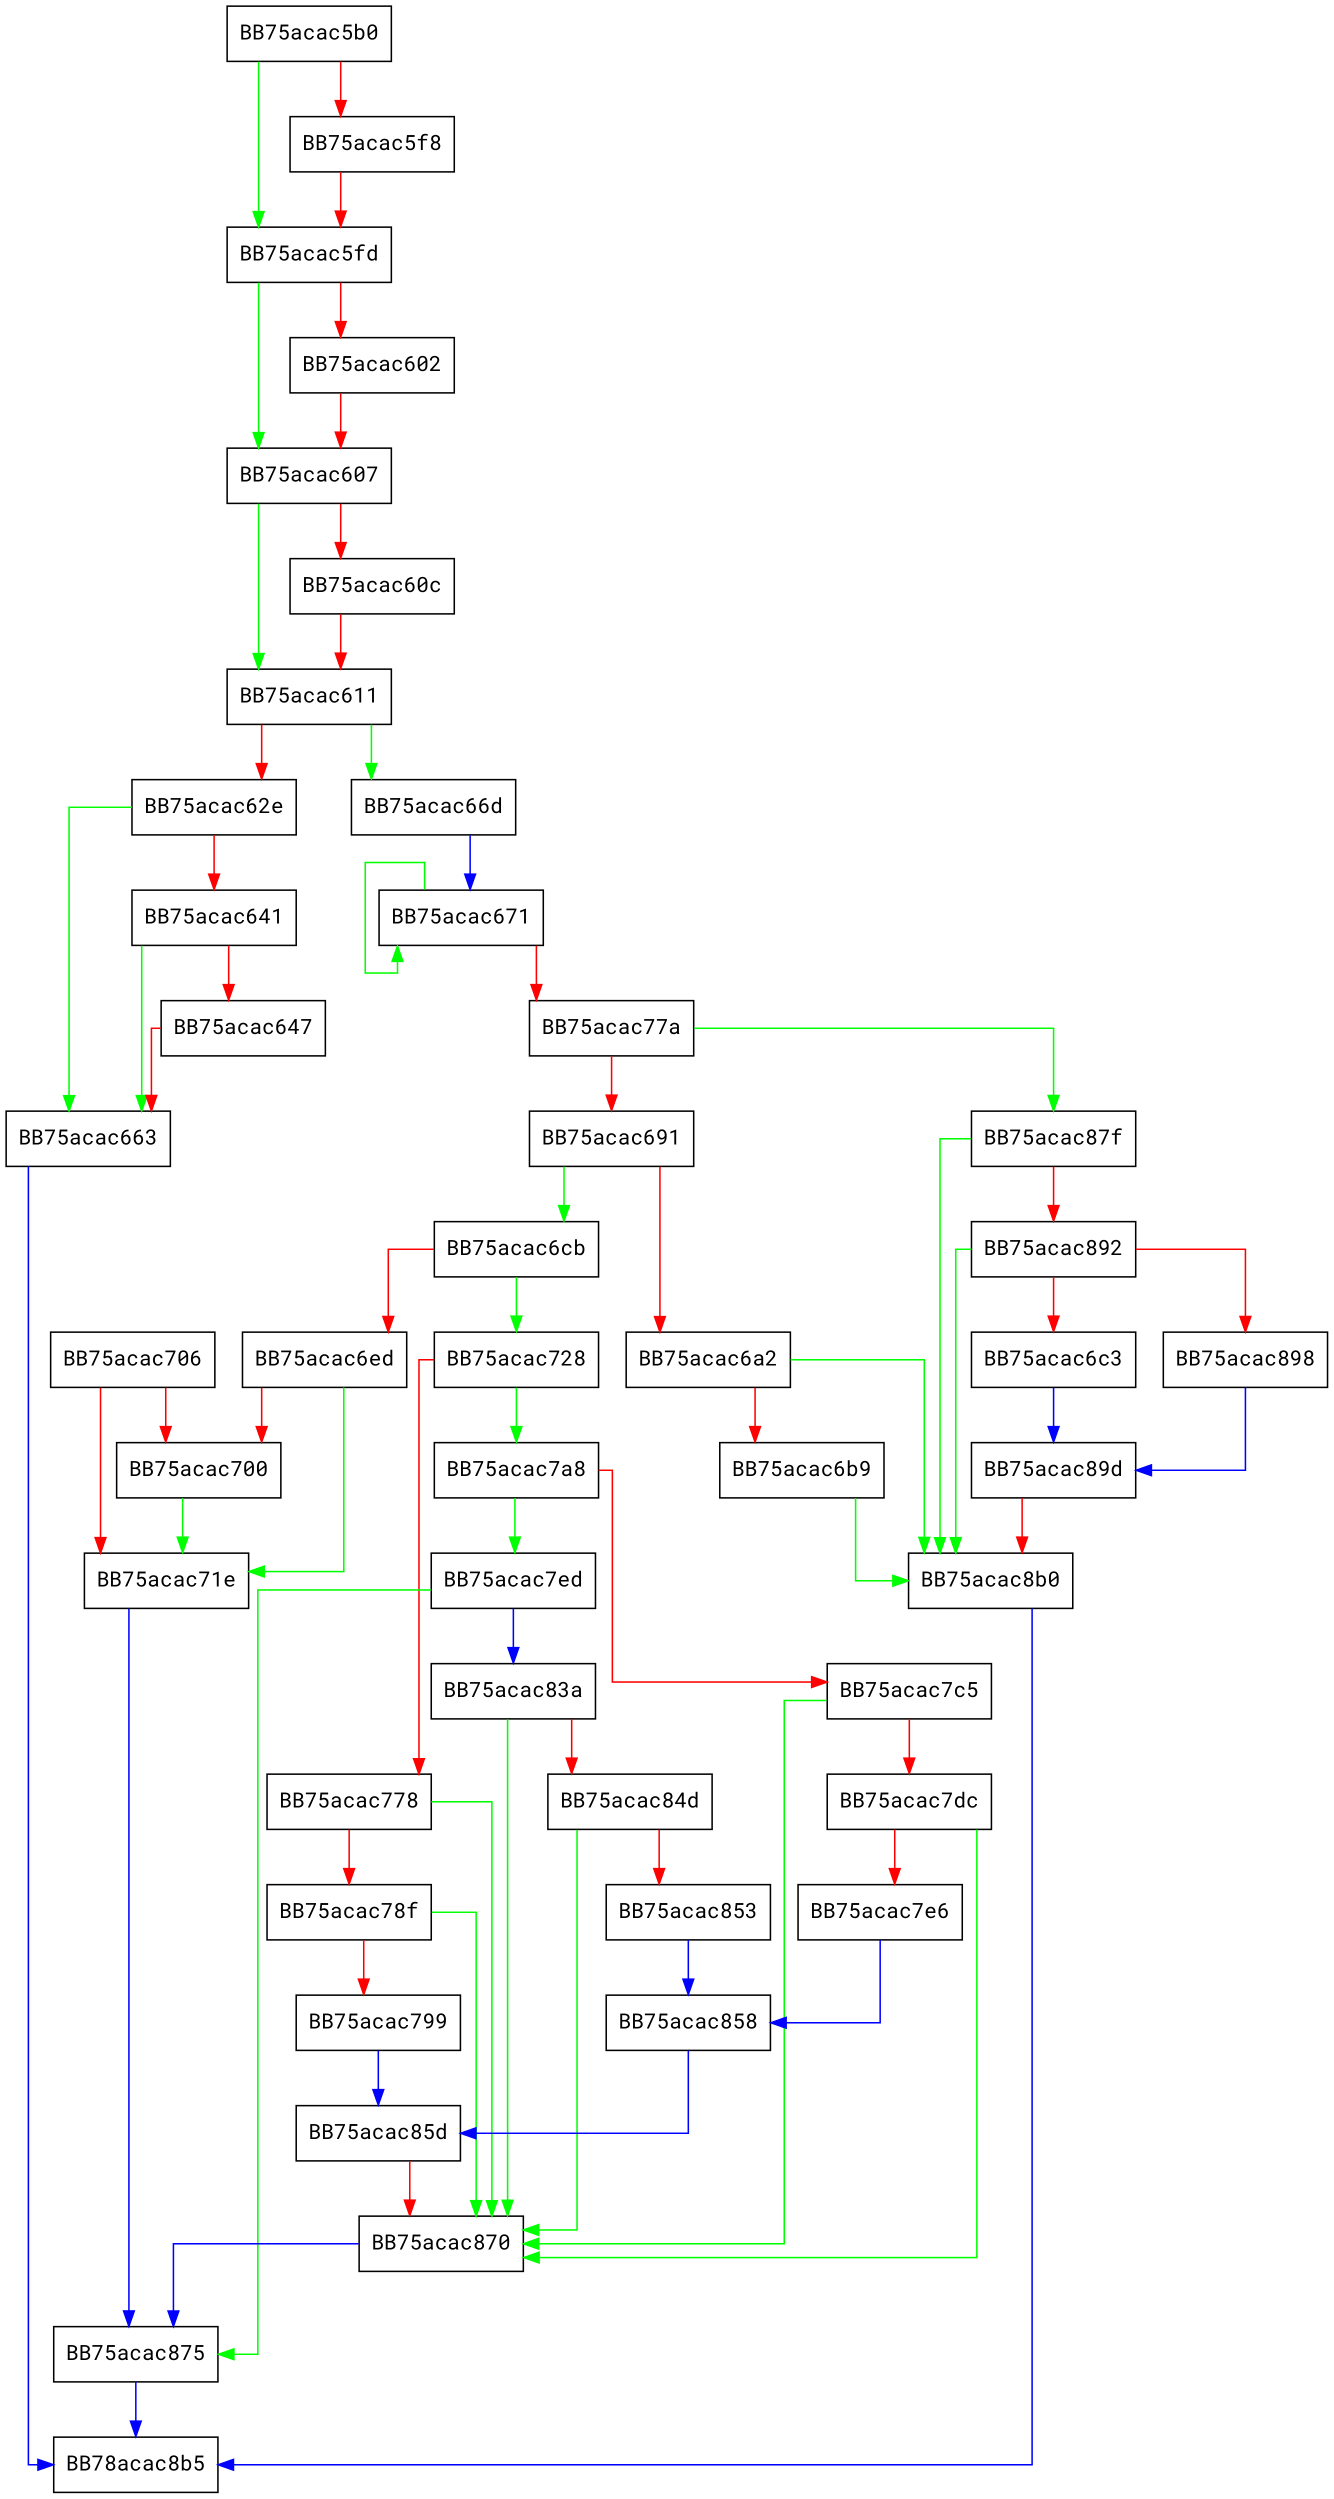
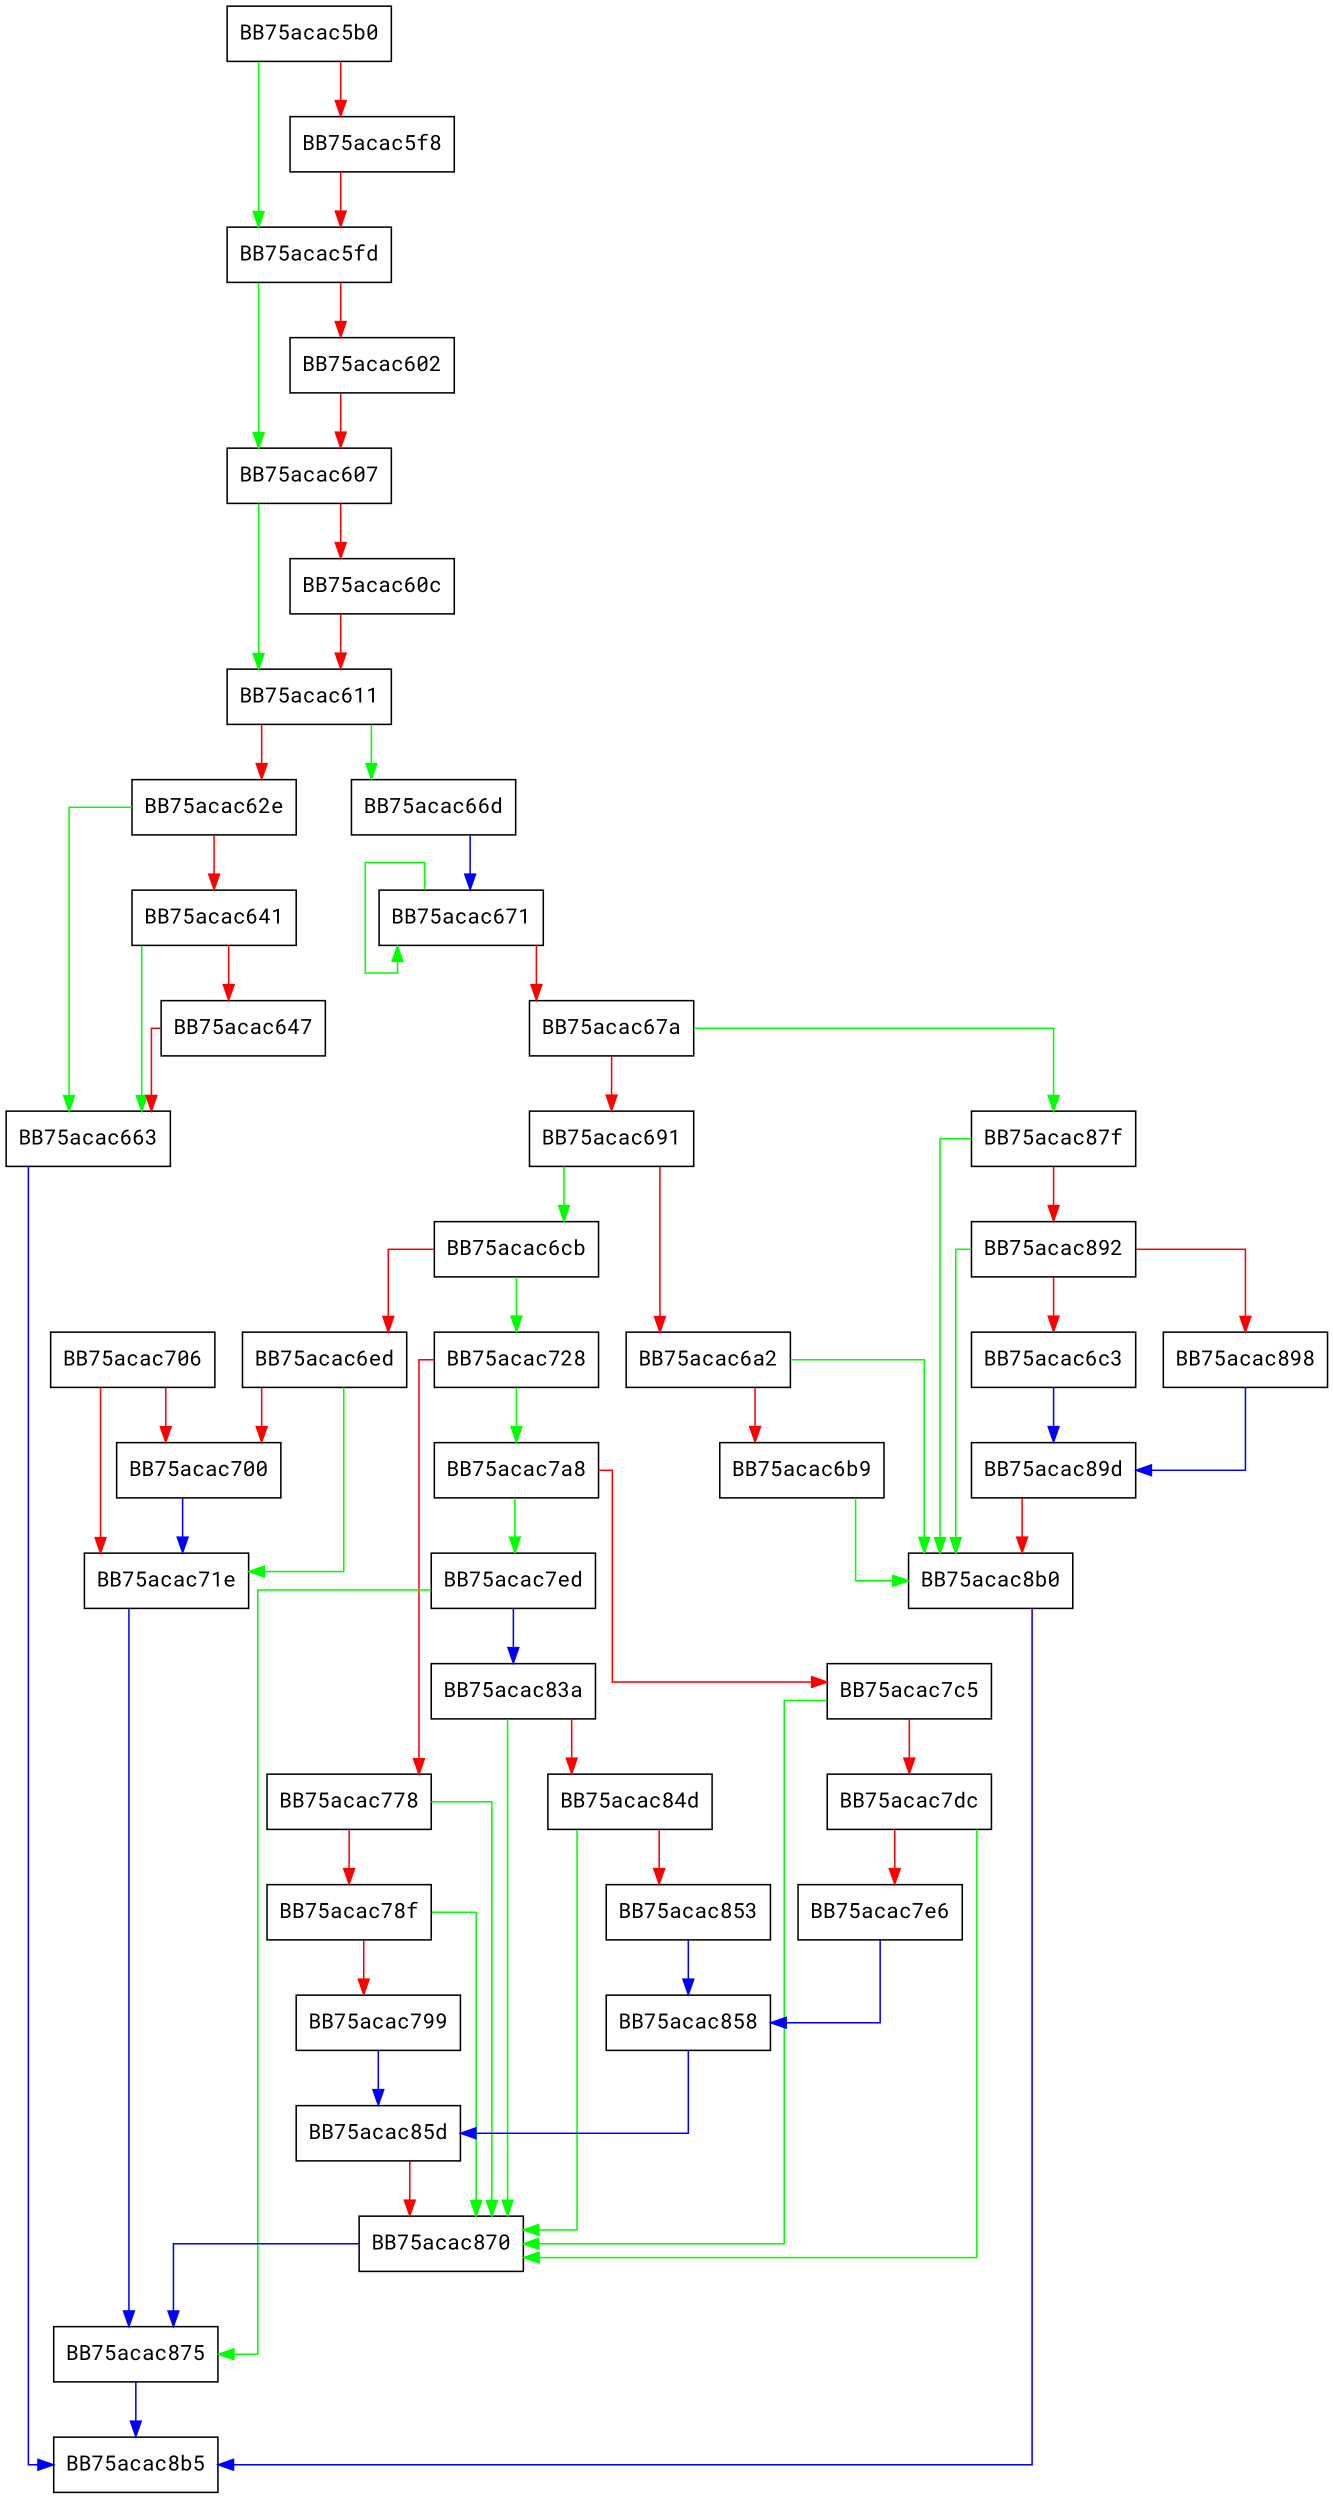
node "BB75acac77a": label "BB75acac77a" -> "BB75acac67a"
edge "BB75acac700" -> "BB75acac71e": color green -> blue
node "BB78acac8b5": label "BB78acac8b5" -> "BB75acac8b5"
